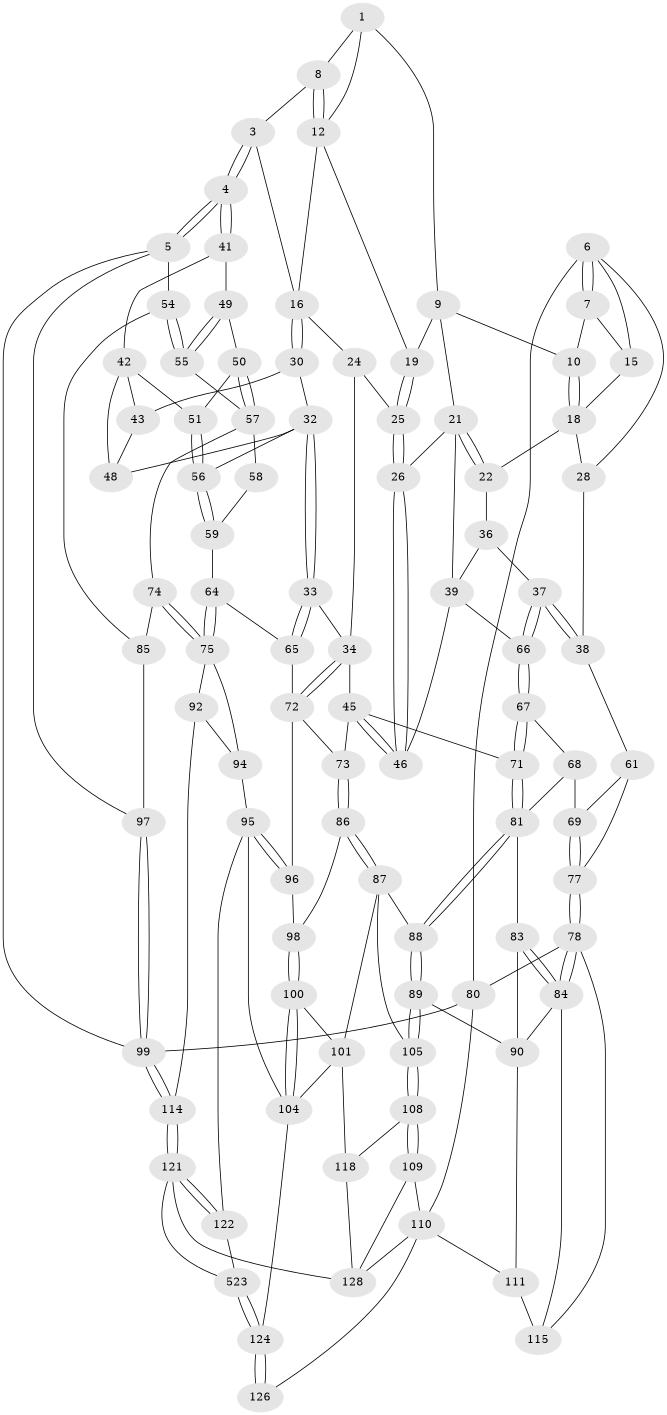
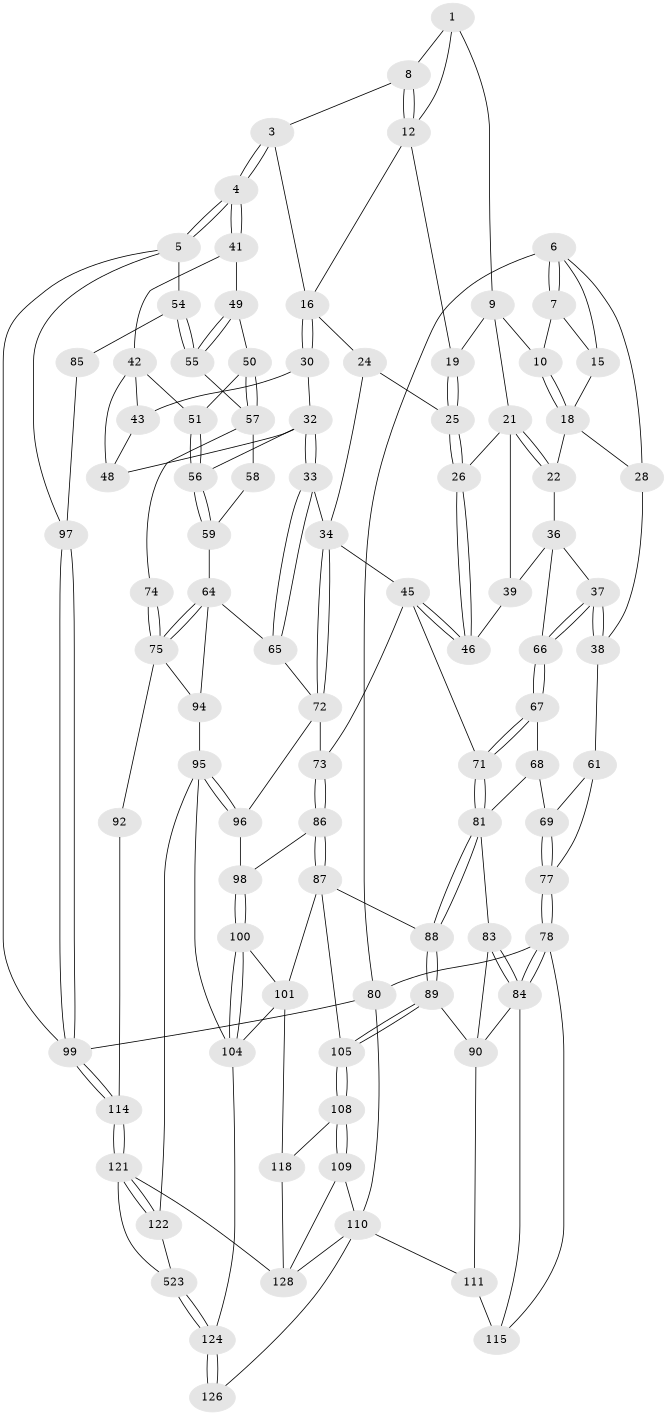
edge "74" -- "85": removed
edge "39" -- "66": now "36" -- "66"
edge "92" -- "94": now "64" -- "94"
